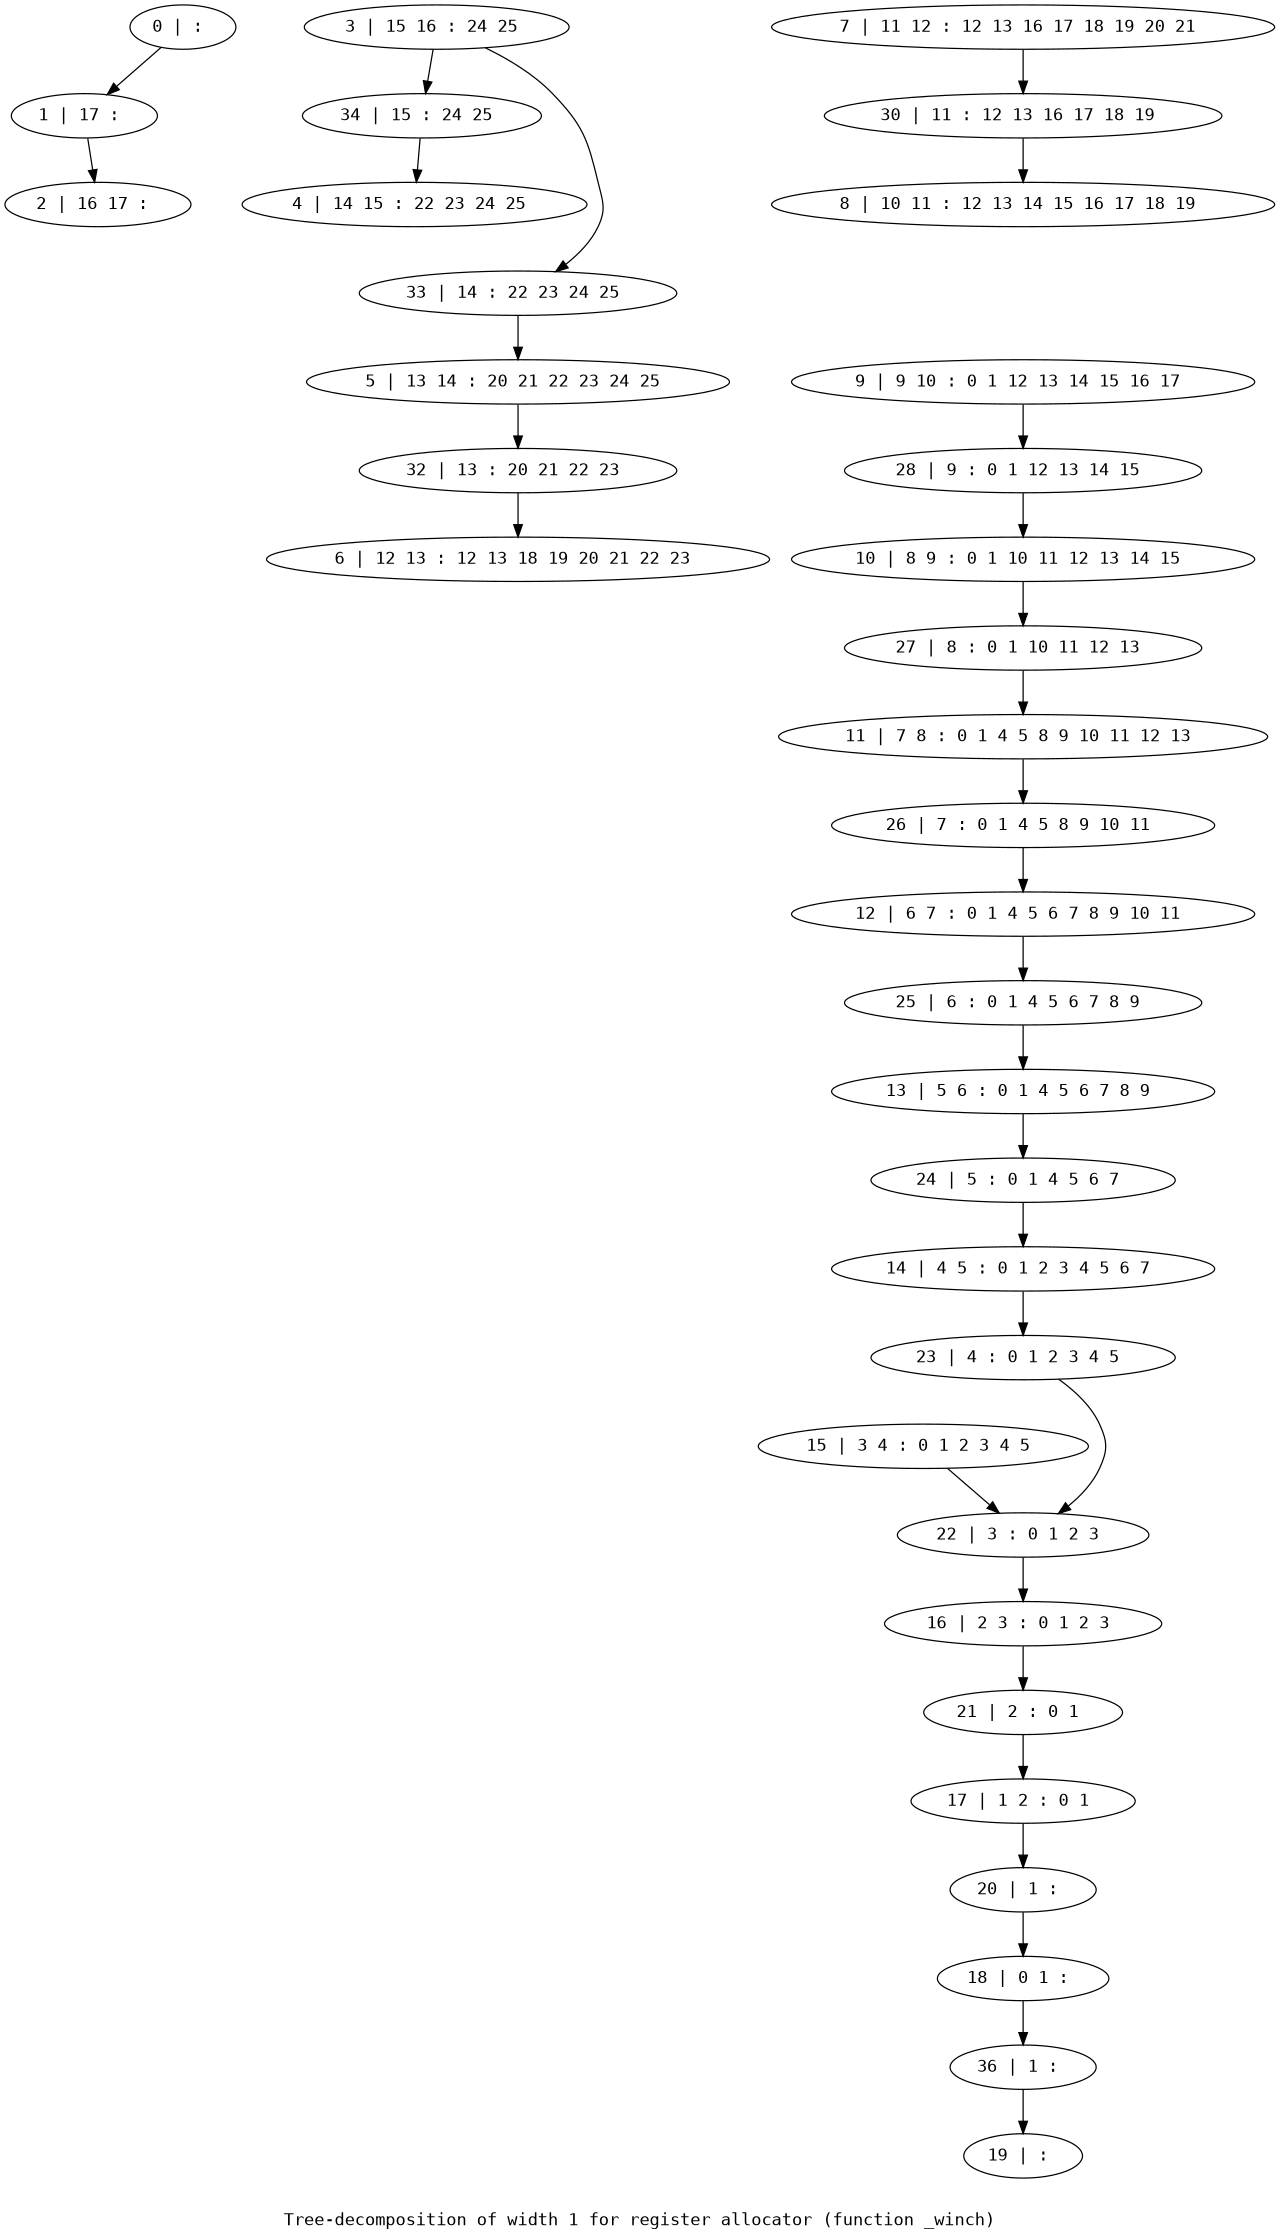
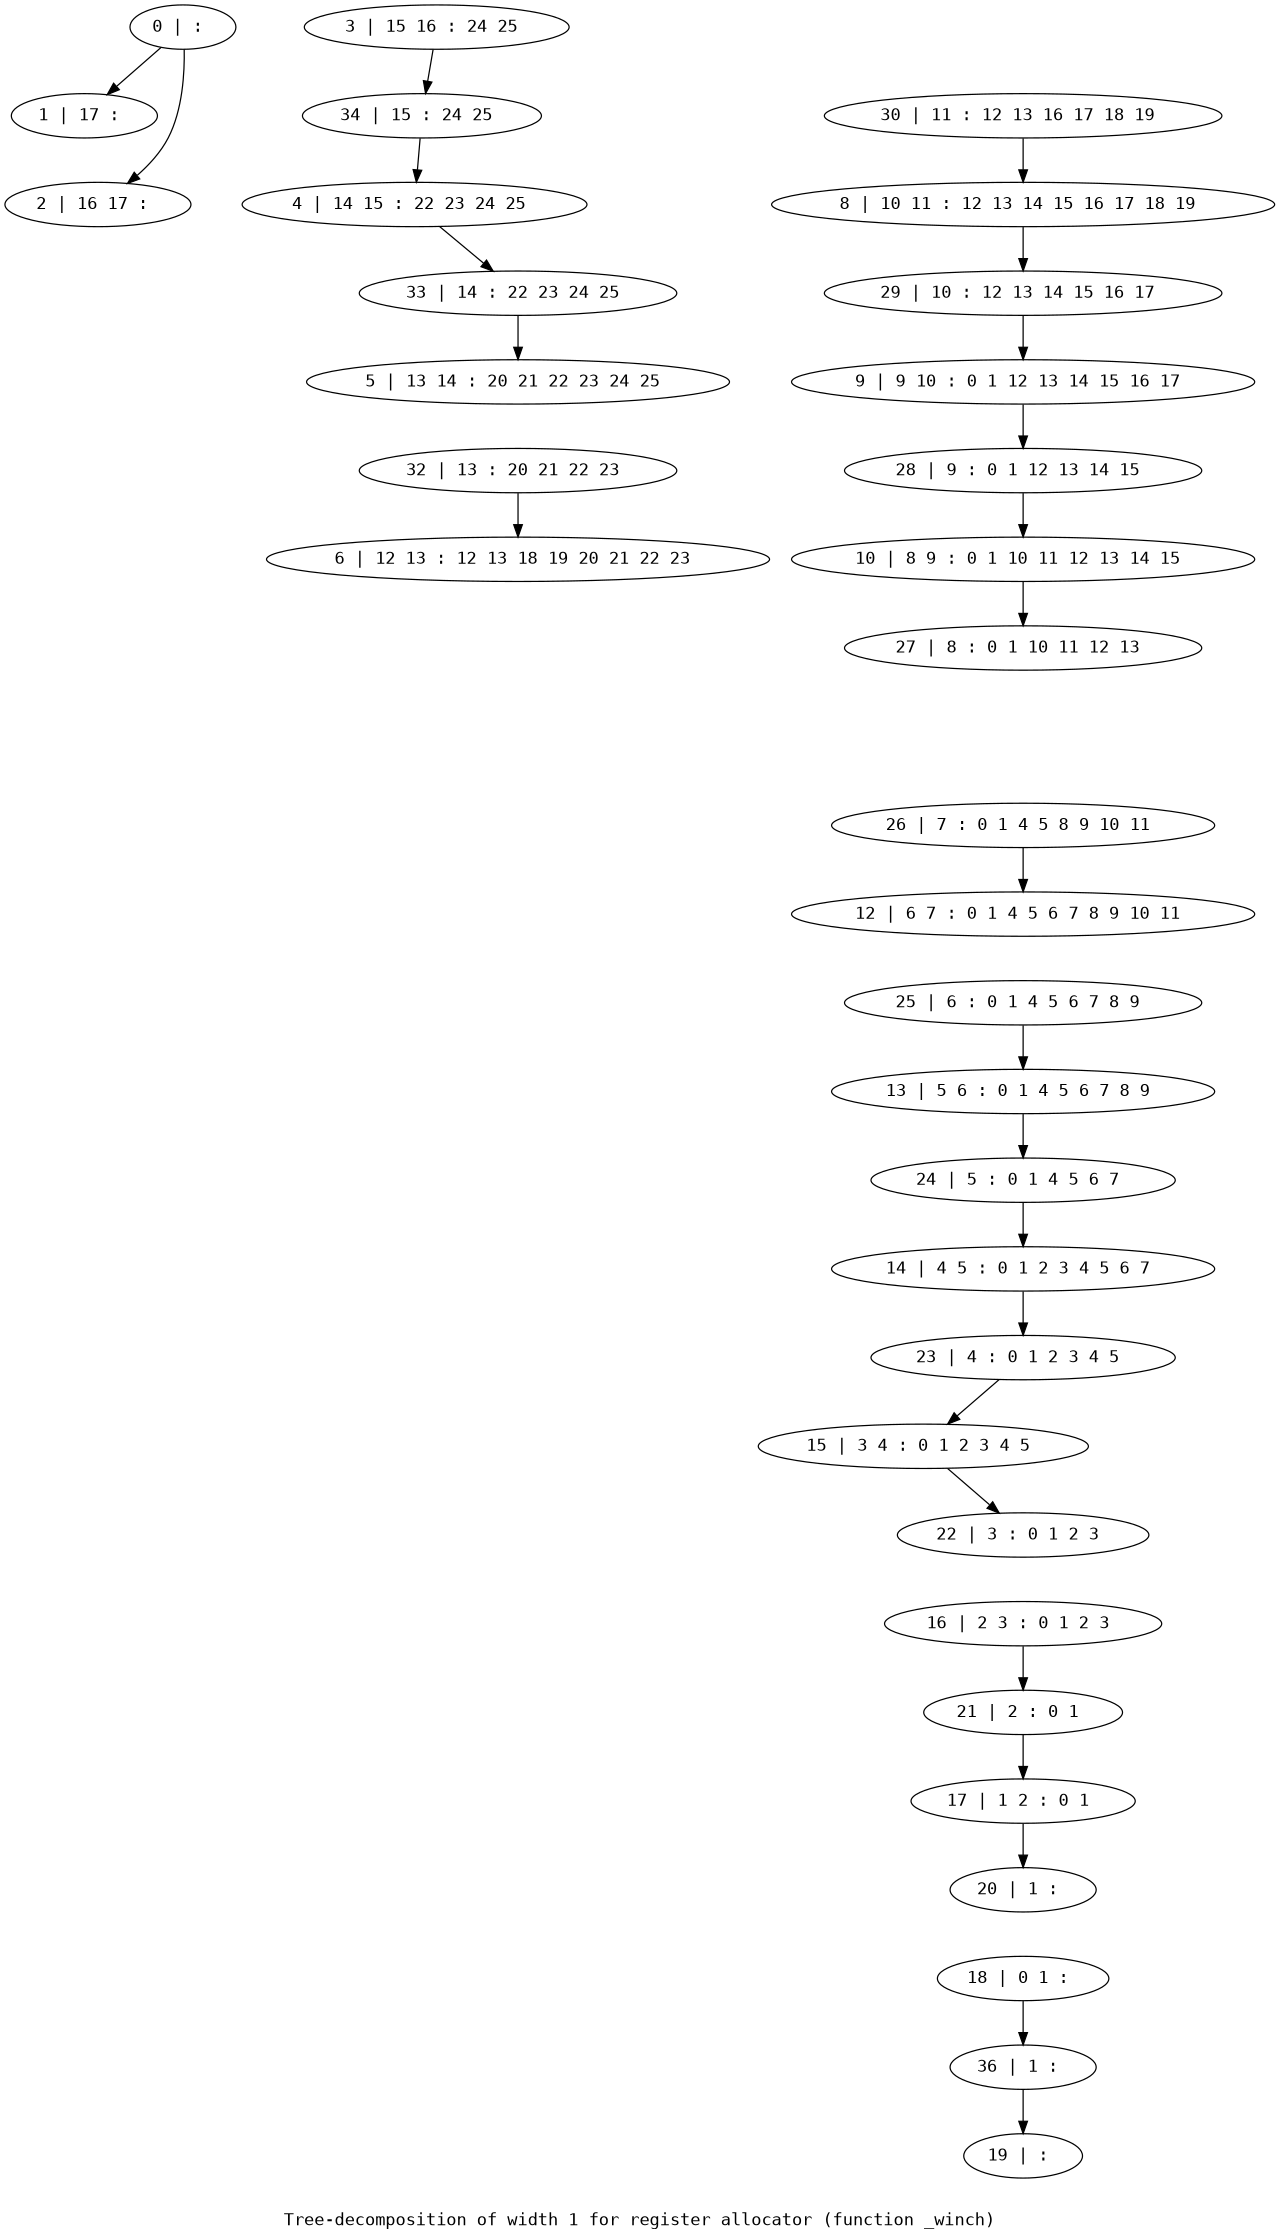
node "7 | 11 12 : 12 13 16 17 18 19 20 21": removed
edge "3 | 15 16 : 24 25" -> "33 | 14 : 22 23 24 25": now "4 | 14 15 : 22 23 24 25" -> "33 | 14 : 22 23 24 25"
edge "1 | 17 :" -> "2 | 16 17 :": now "0 | :" -> "2 | 16 17 :"
node "29 | 10 : 12 13 14 15 16 17": added
edge "5 | 13 14 : 20 21 22 23 24 25" -> "32 | 13 : 20 21 22 23": removed
node "11 | 7 8 : 0 1 4 5 8 9 10 11 12 13": removed
edge "12 | 6 7 : 0 1 4 5 6 7 8 9 10 11" -> "25 | 6 : 0 1 4 5 6 7 8 9": removed
edge "23 | 4 : 0 1 2 3 4 5" -> "22 | 3 : 0 1 2 3": now "23 | 4 : 0 1 2 3 4 5" -> "15 | 3 4 : 0 1 2 3 4 5"
edge "22 | 3 : 0 1 2 3" -> "16 | 2 3 : 0 1 2 3": removed
edge "20 | 1 :" -> "18 | 0 1 :": removed
